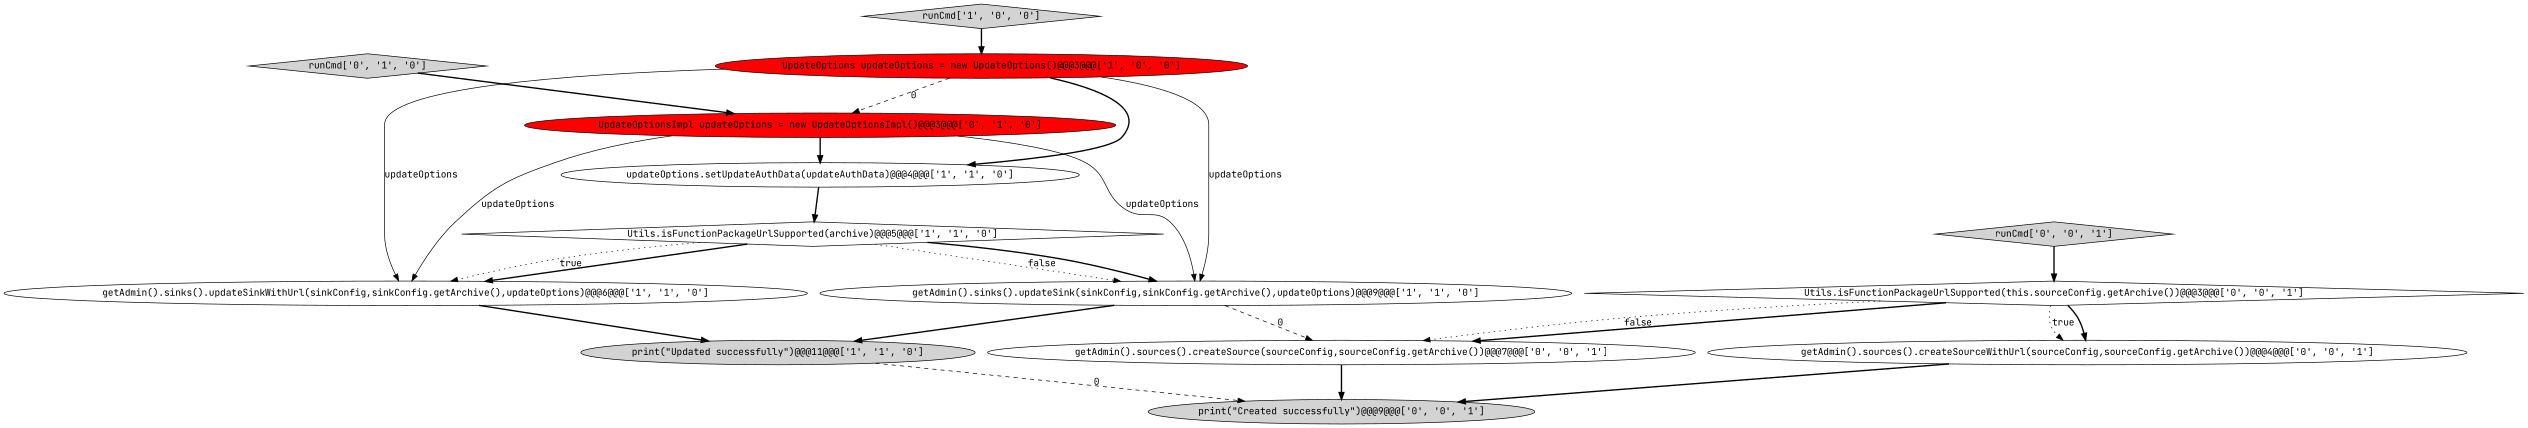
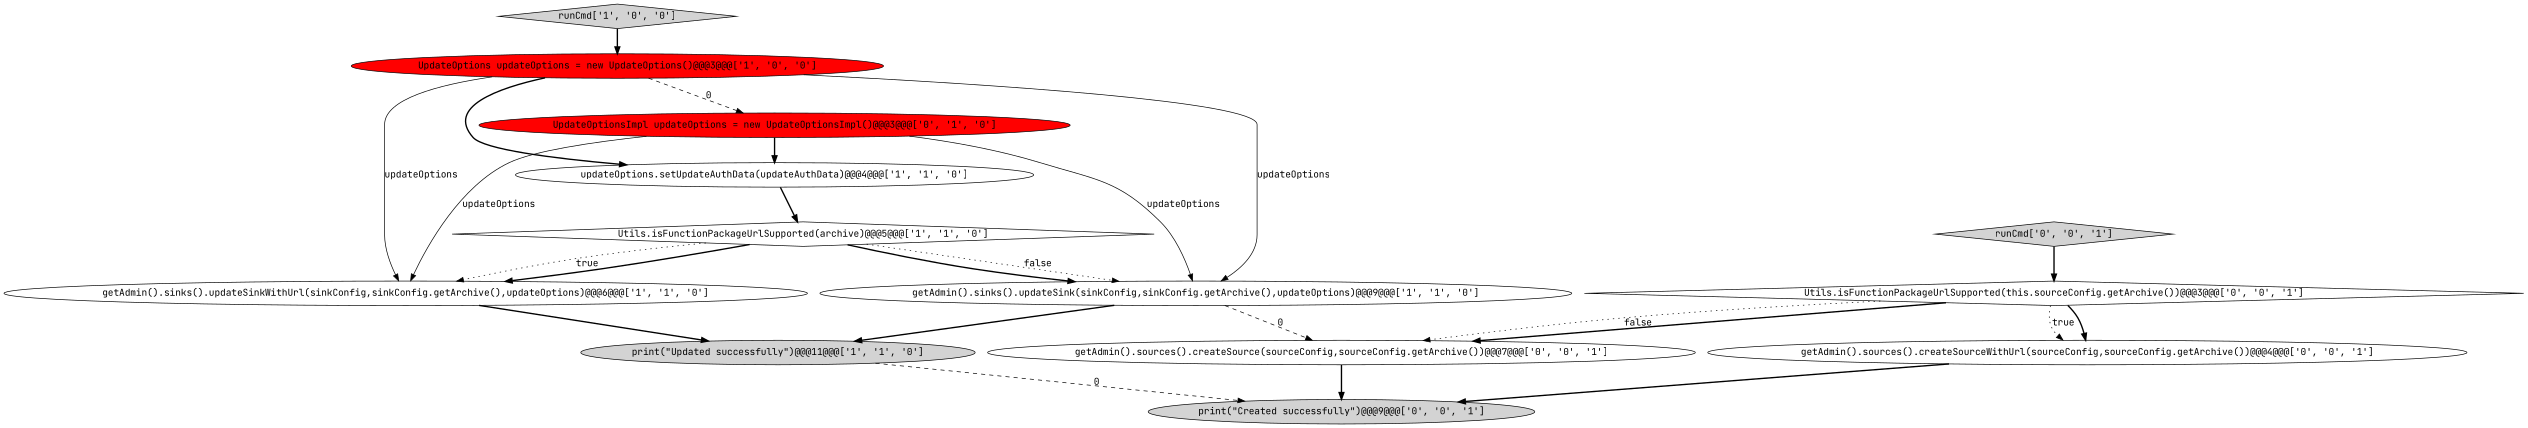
node "runCmd['0', '1', '0']": removed
